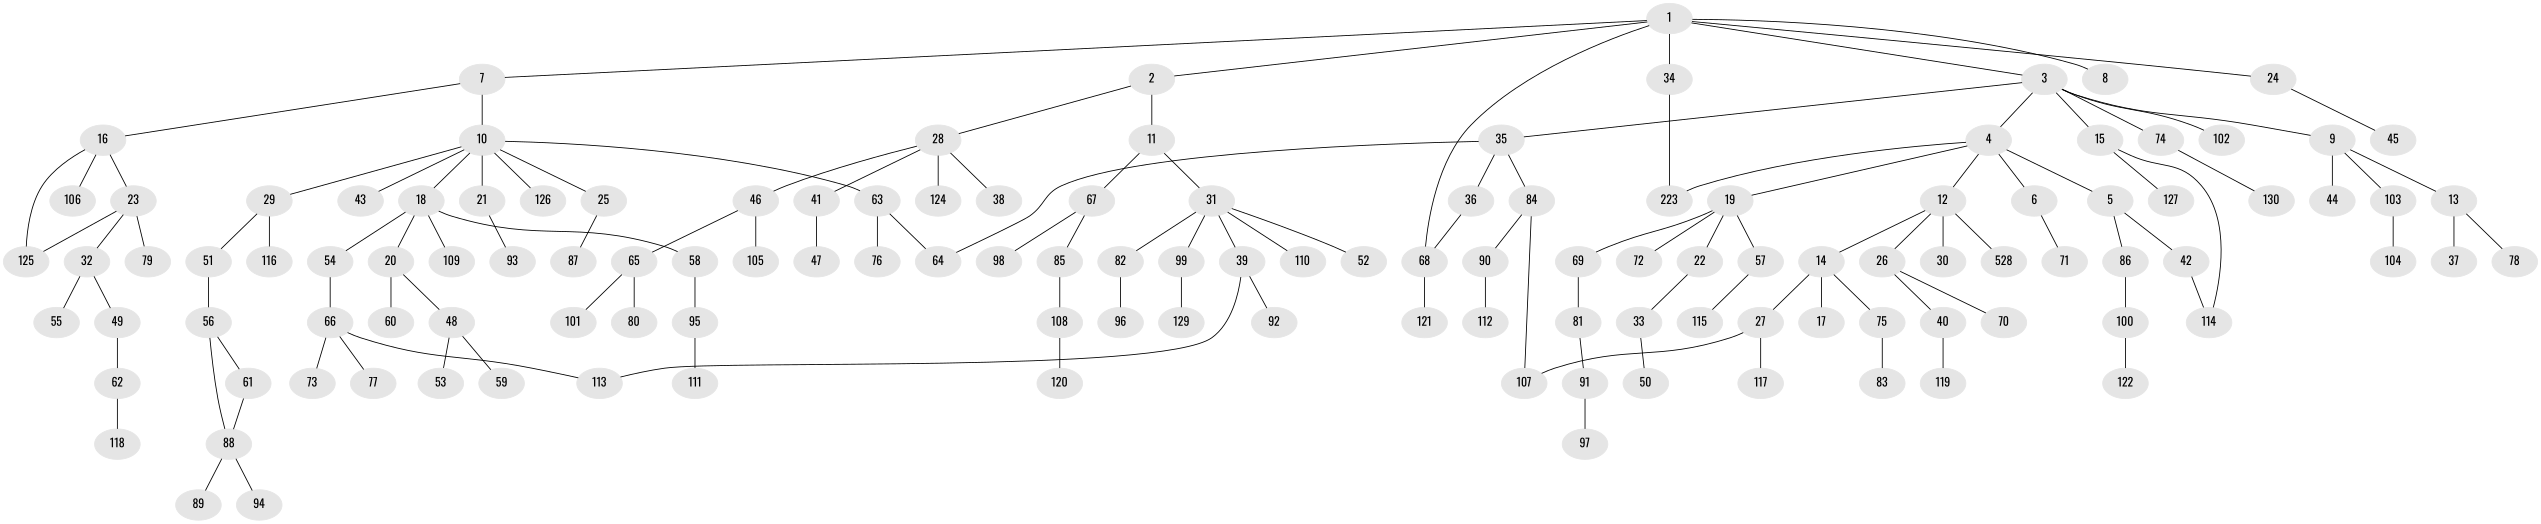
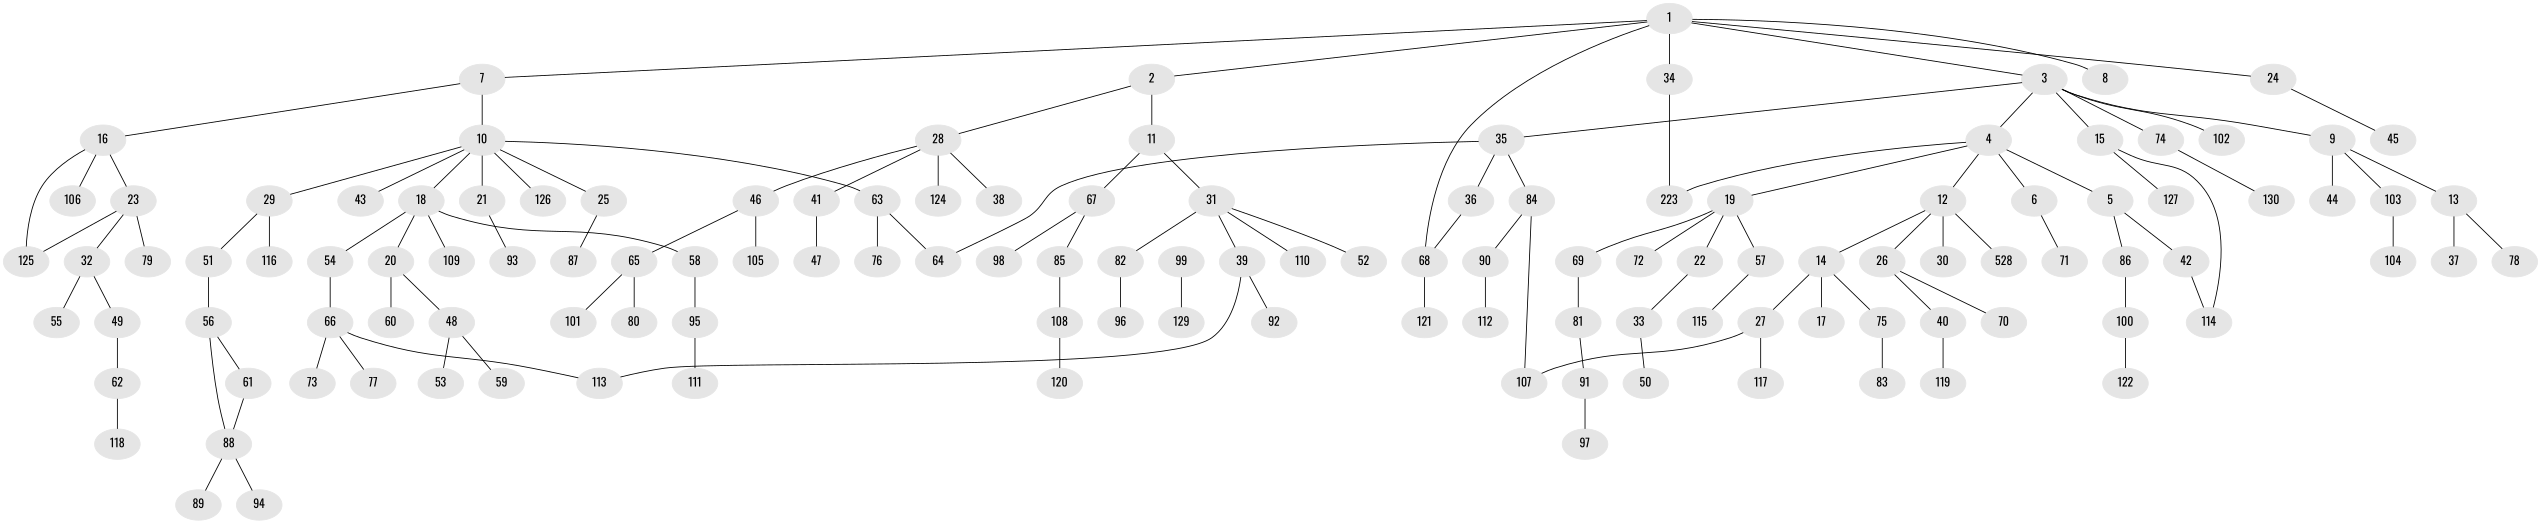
edge "31" -- "99": removed
